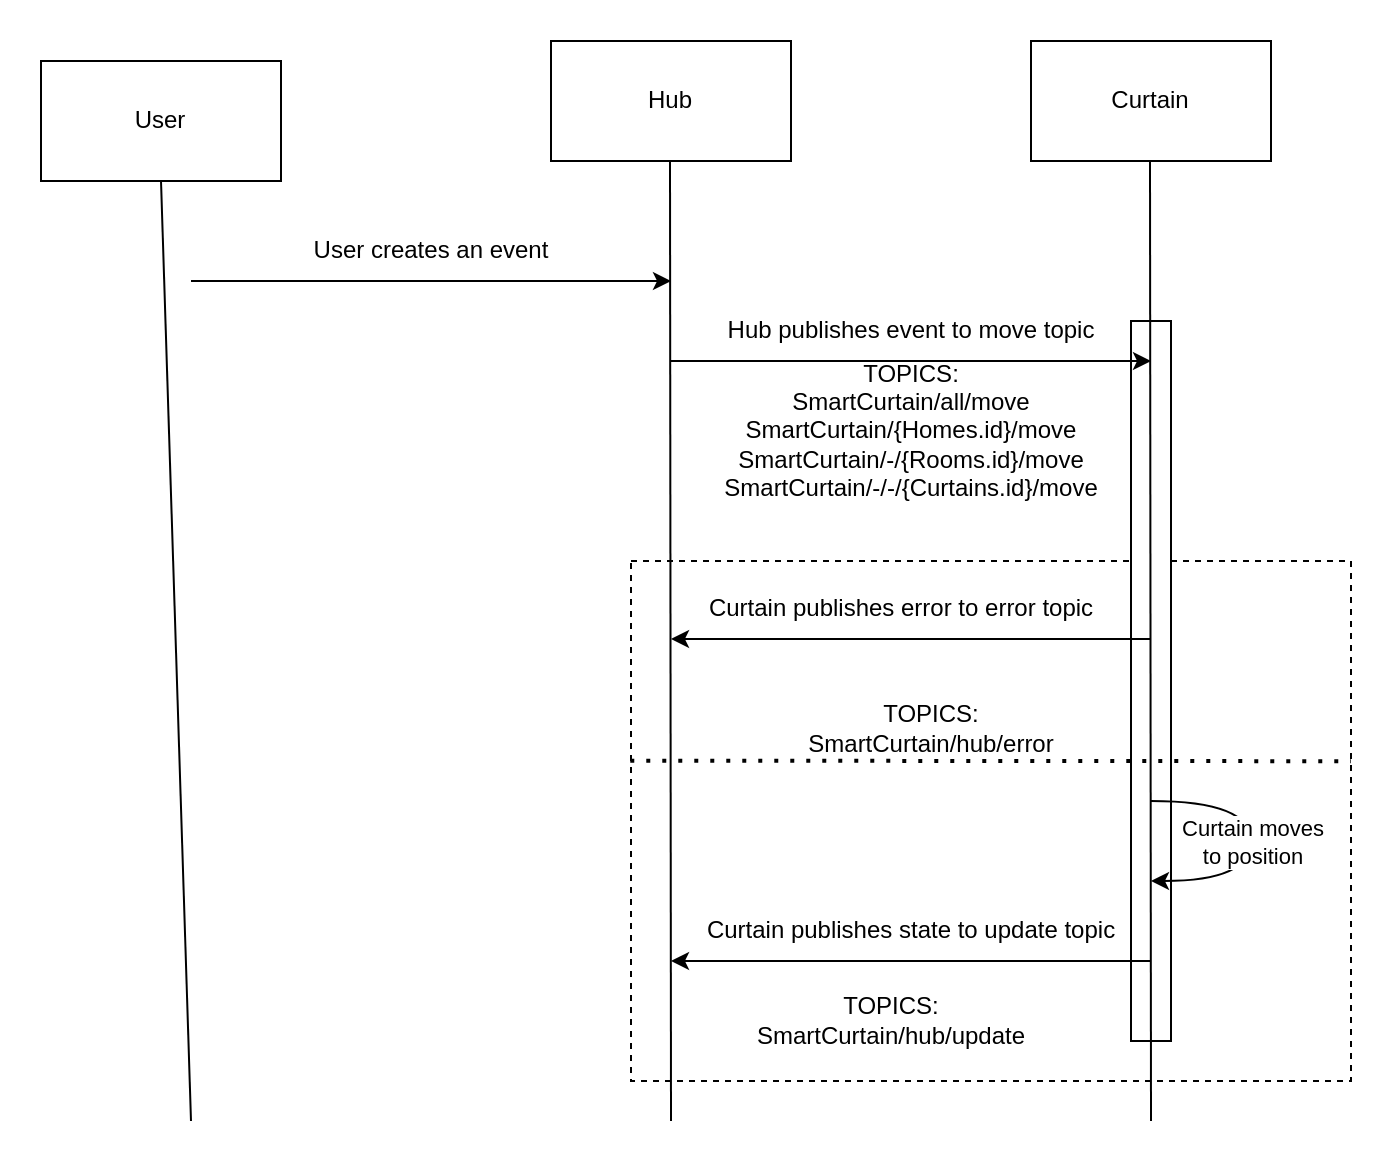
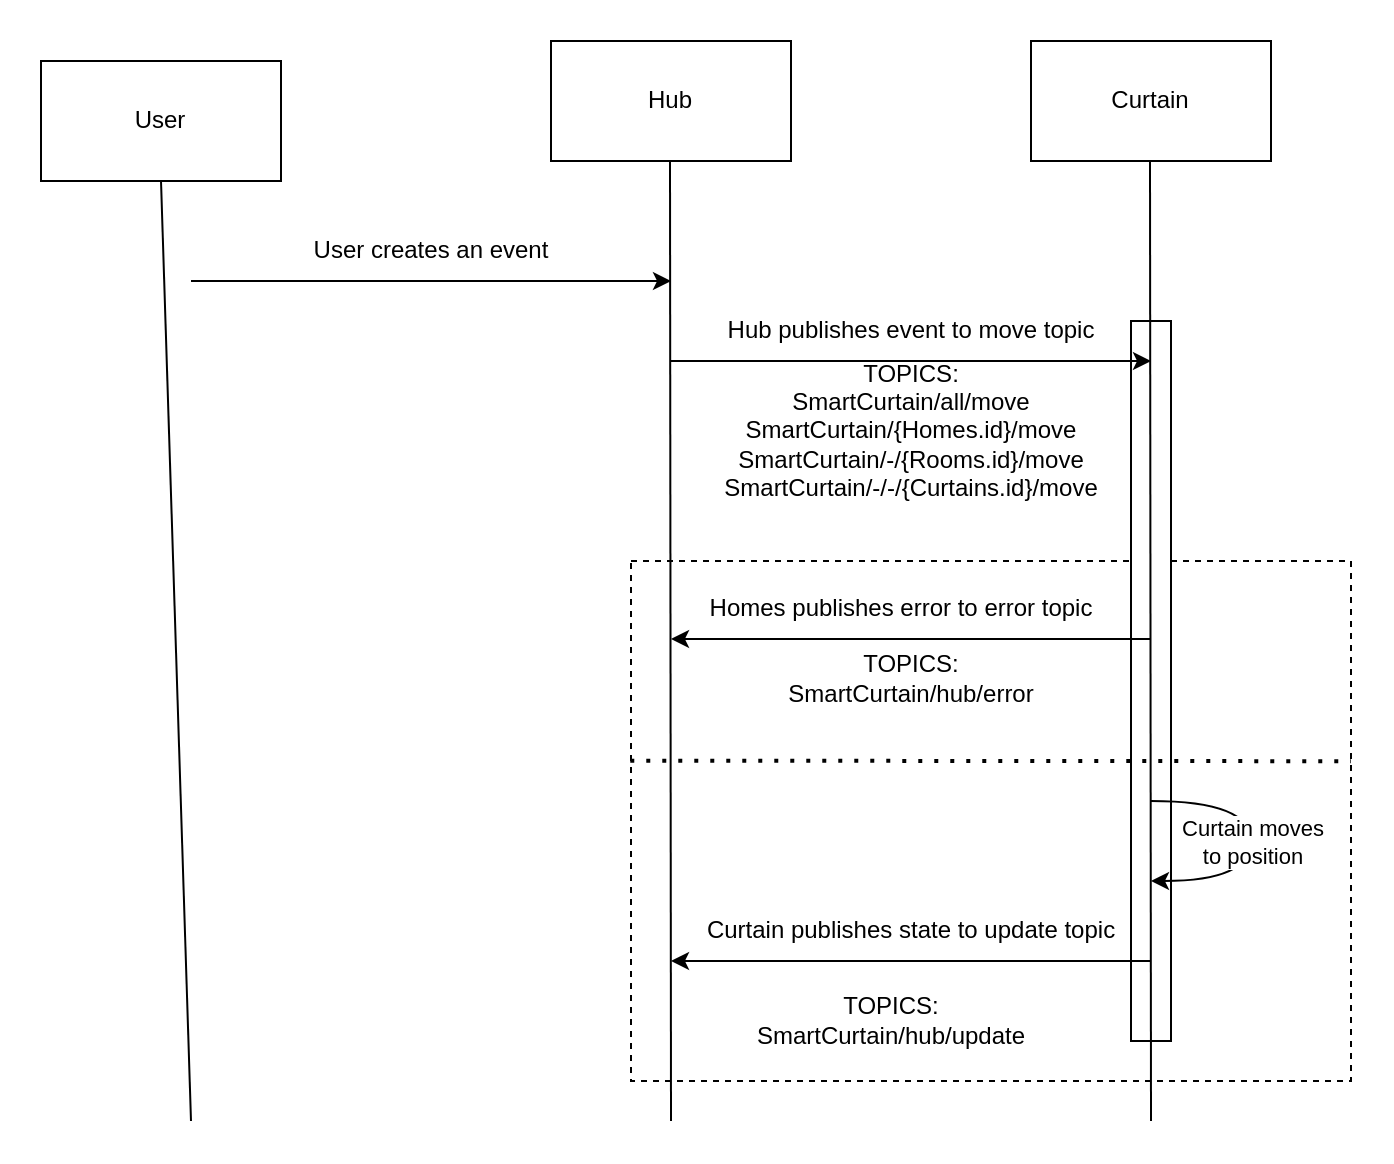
node "Curtain publishes error to error topic": label "Curtain publishes error to error topic" -> "Homes publishes error to error topic"
node "TOPICS: SmartCurtain/hub/error": moved (931, 729) -> (911, 679)
